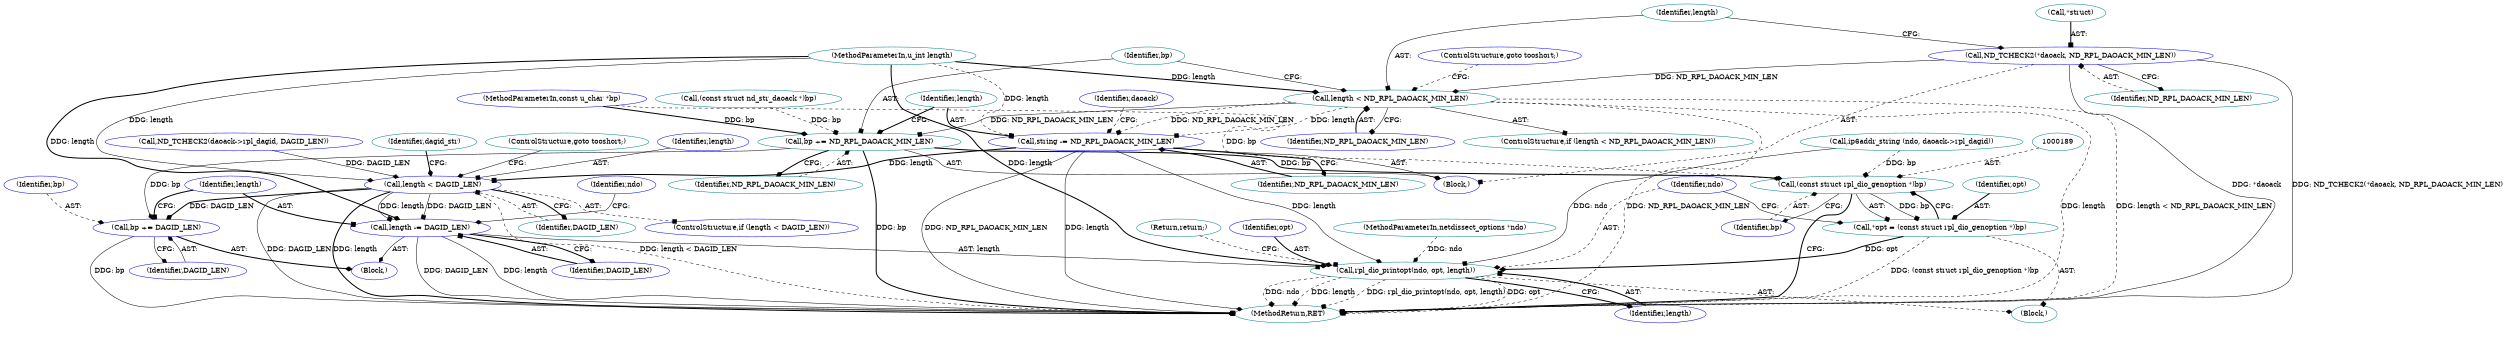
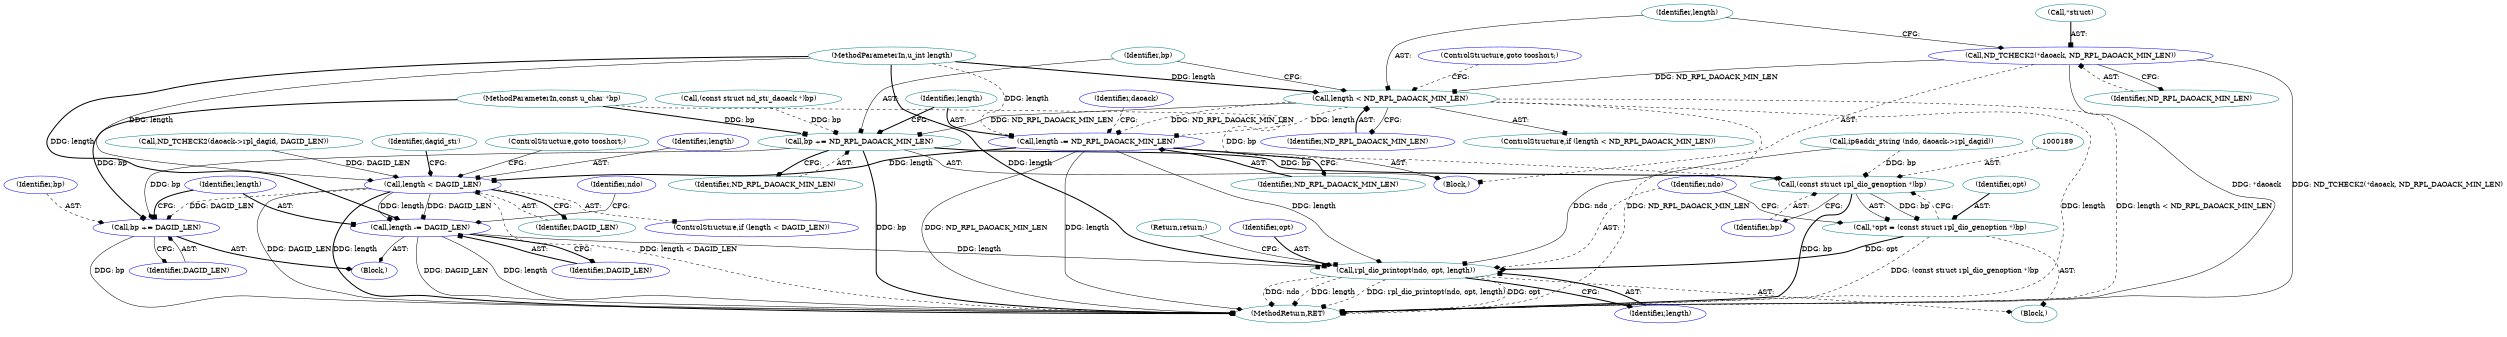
edge "(Call,ND_TCHECK2(*daoack, ND_RPL_DAOACK_MIN_LEN))" -> "(Call,length < ND_RPL_DAOACK_MIN_LEN)": arrowhead diamond -> box
node "(MethodParameterIn,const u_char *bp)": color blue -> teal
edge "(MethodParameterIn,const u_char *bp)" -> "(Call,bp += DAGID_LEN)": added, label "DDG: bp"
edge "(MethodParameterIn,const u_char *bp)" -> "(Call,bp += ND_RPL_DAOACK_MIN_LEN)": arrowhead diamond -> box
node "(Call,ND_TCHECK2(daoack->rpl_dagid, DAGID_LEN))": color blue -> teal
node "(Call,string -= ND_RPL_DAOACK_MIN_LEN)": label "(Call,string -= ND_RPL_DAOACK_MIN_LEN)" -> "(Call,length -= ND_RPL_DAOACK_MIN_LEN)"
edge "(Call,length < DAGID_LEN)" -> "(Call,bp += DAGID_LEN)": style bold -> dashed
edge "(MethodParameterIn,u_int length)" -> "(Call,rpl_dio_printopt(ndo, opt, length))": arrowhead diamond -> box
edge "(Call,*opt = (const struct rpl_dio_genoption *)bp)" -> "(Call,(const struct rpl_dio_genoption *)bp)": style bold -> dashed
node "(MethodParameterIn,netdissect_options *ndo)": removed
edge "(Call,length -= DAGID_LEN)" -> "(Call,rpl_dio_printopt(ndo, opt, length))": label "AST: length" -> "DDG: length"
edge "(Call,(const struct rpl_dio_genoption *)bp)" -> "(MethodReturn,RET)": label "CFG: " -> "DDG: bp"
edge "(Return,return;)" -> "(Call,rpl_dio_printopt(ndo, opt, length))": style dashed -> solid
